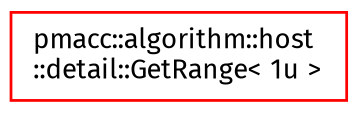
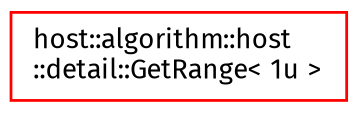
node "pmacc::algorithm::host ::detail::GetRange< 1u >": label "pmacc::algorithm::host ::detail::GetRange< 1u >" -> "host::algorithm::host ::detail::GetRange< 1u >"
